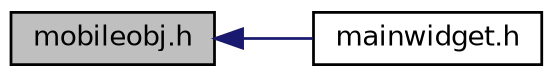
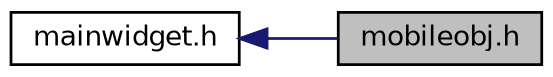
edge "mainwidget.h" -> "mobileobj.h": reversed
